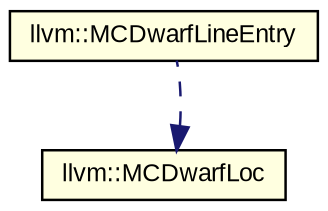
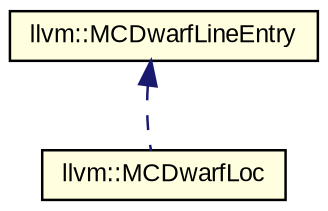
edge "llvm::MCDwarfLineEntry" -> "llvm::MCDwarfLoc": reversed
